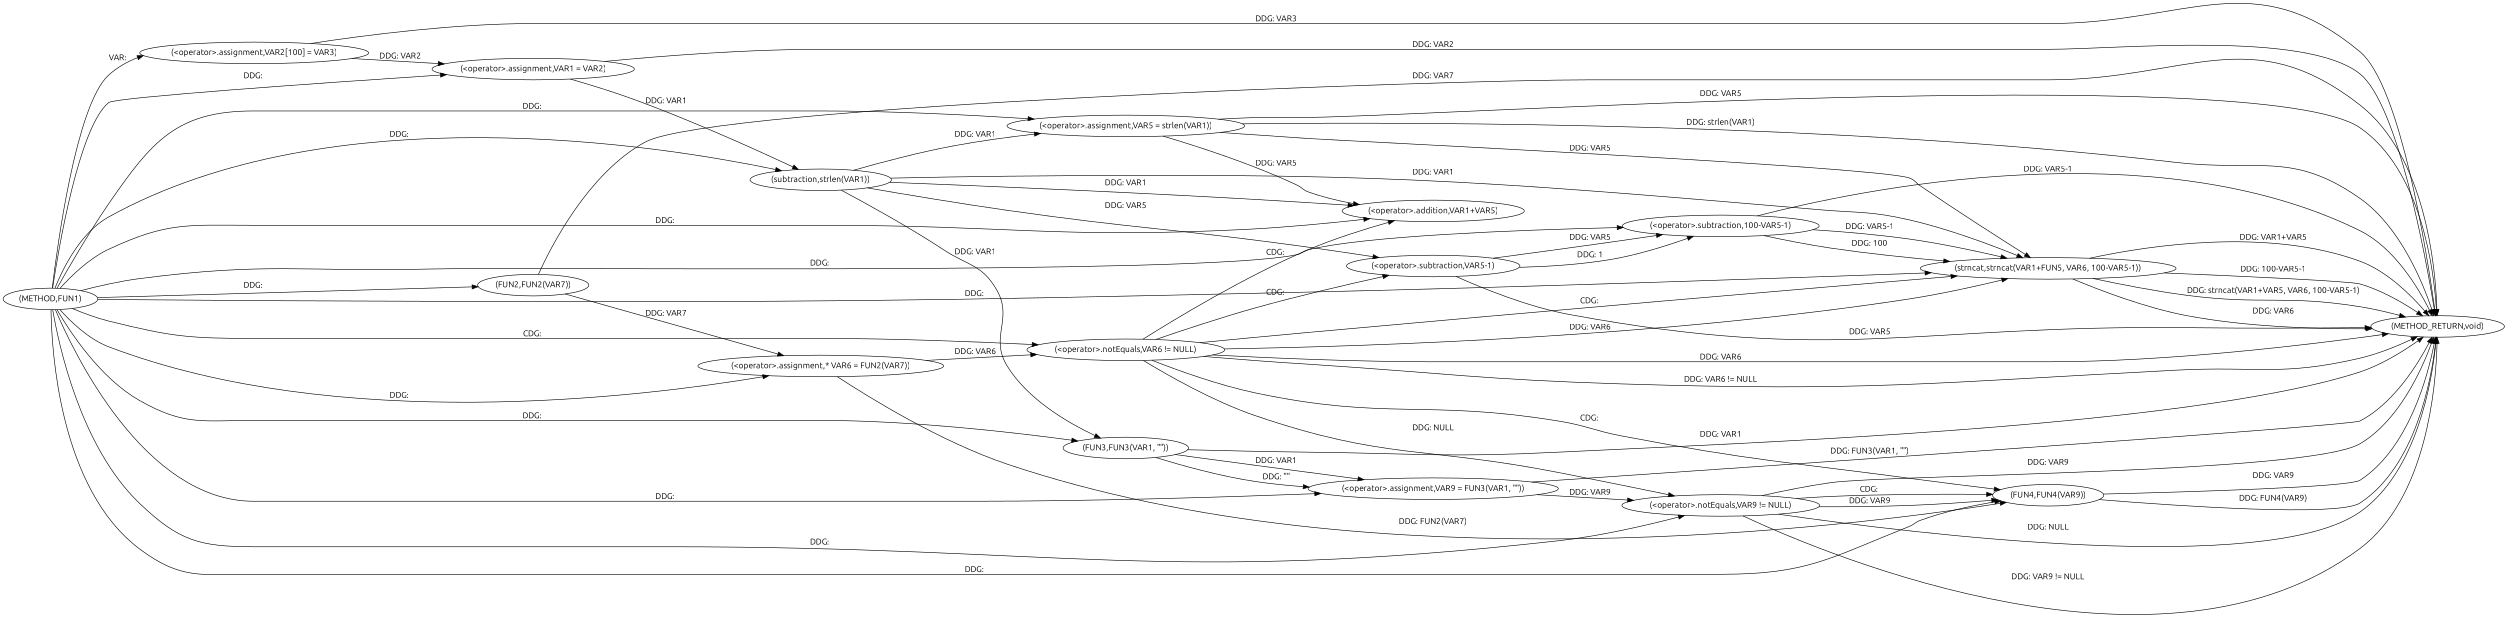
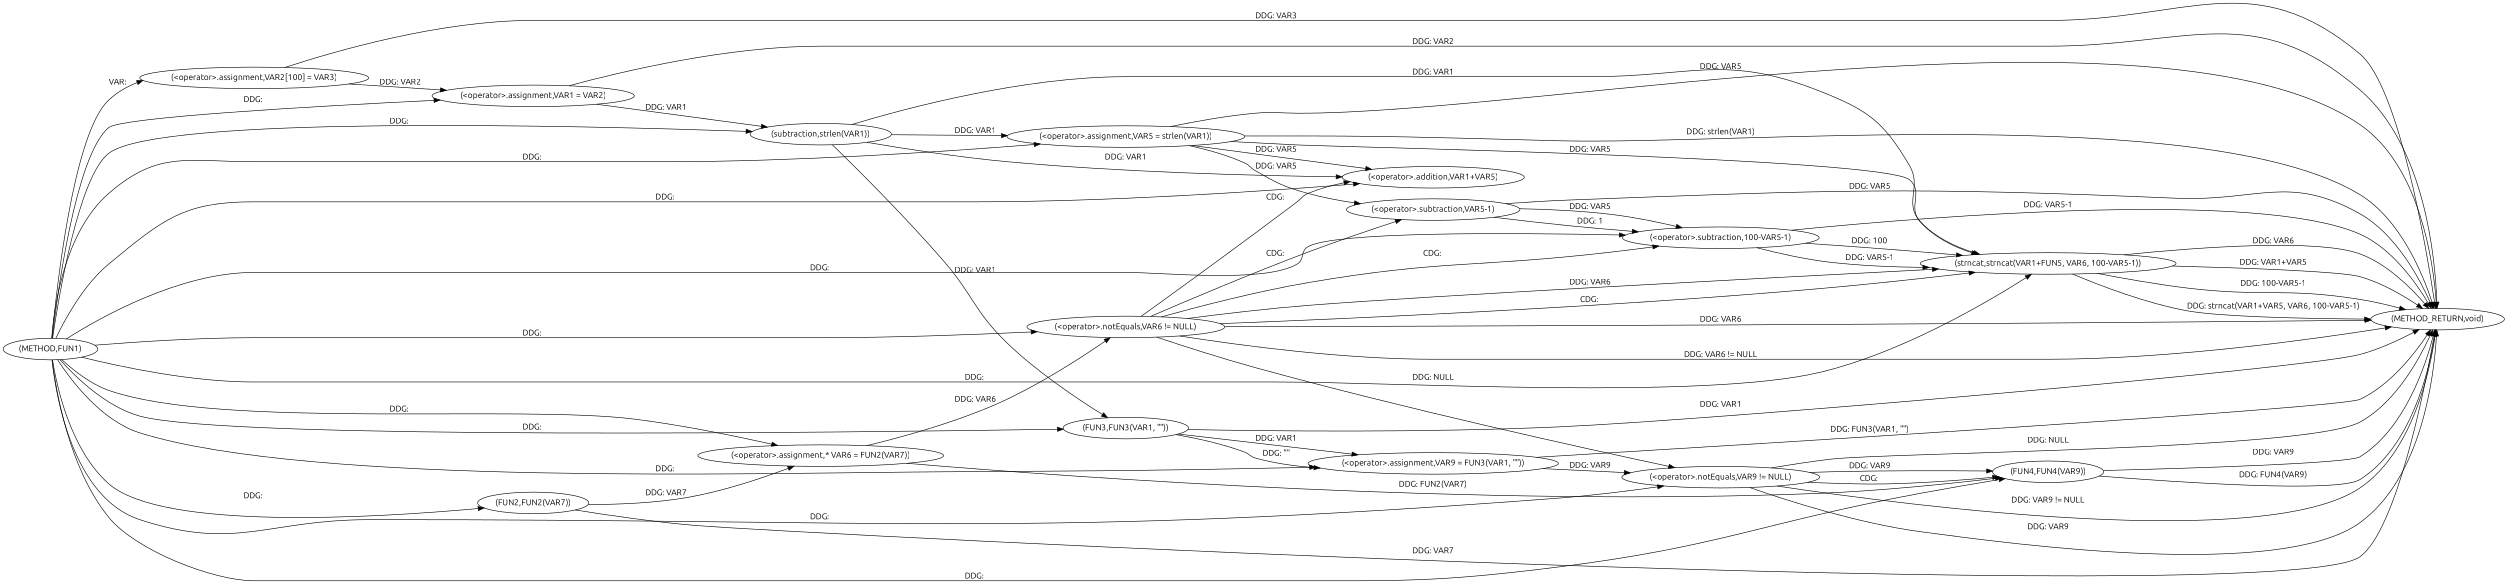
edge "(subtraction,strlen(VAR1))" -> "(<operator>.subtraction,VAR5-1)": now "(<operator>.assignment,VAR5 = strlen(VAR1))" -> "(<operator>.subtraction,VAR5-1)"
edge "(METHOD,FUN1)" -> "(<operator>.notEquals,VAR6 != NULL)": label "CDG: " -> "DDG: "
edge "(<operator>.notEquals,VAR6 != NULL)" -> "(FUN4,FUN4(VAR9))": now "(<operator>.notEquals,VAR6 != NULL)" -> "(<operator>.subtraction,100-VAR5-1)"
